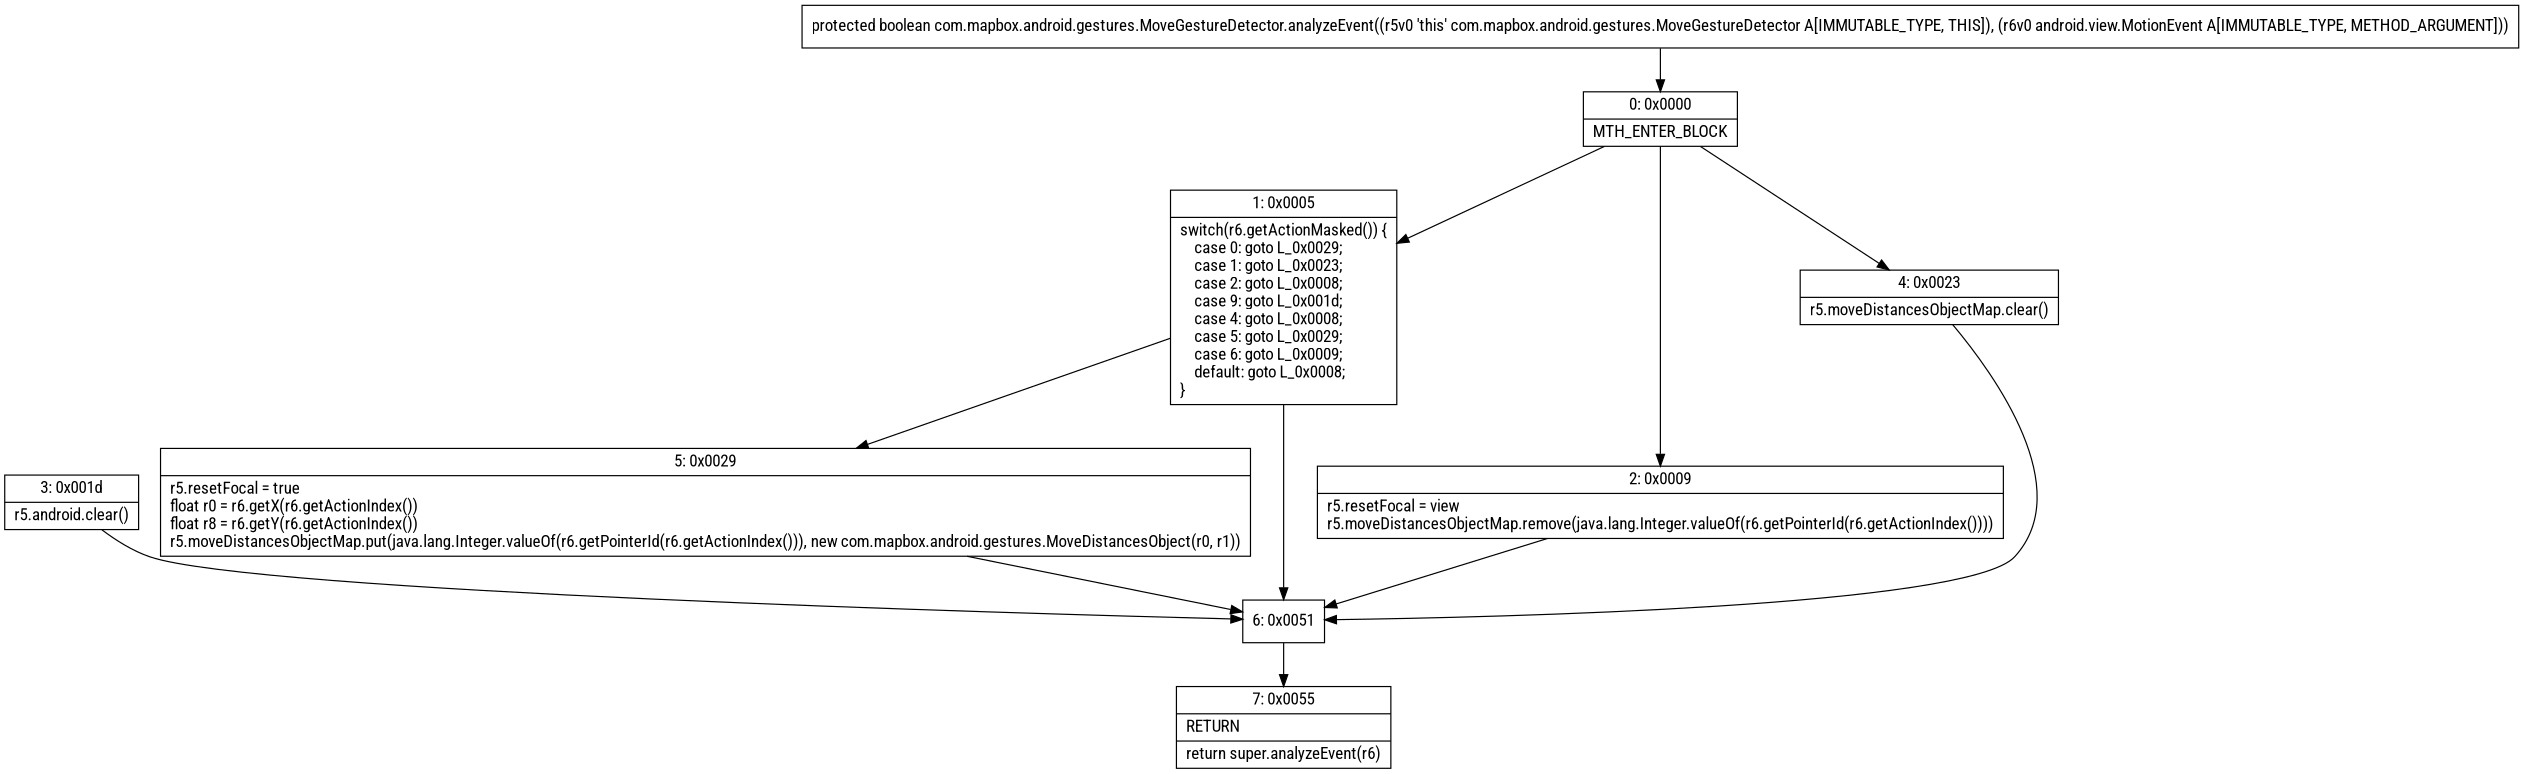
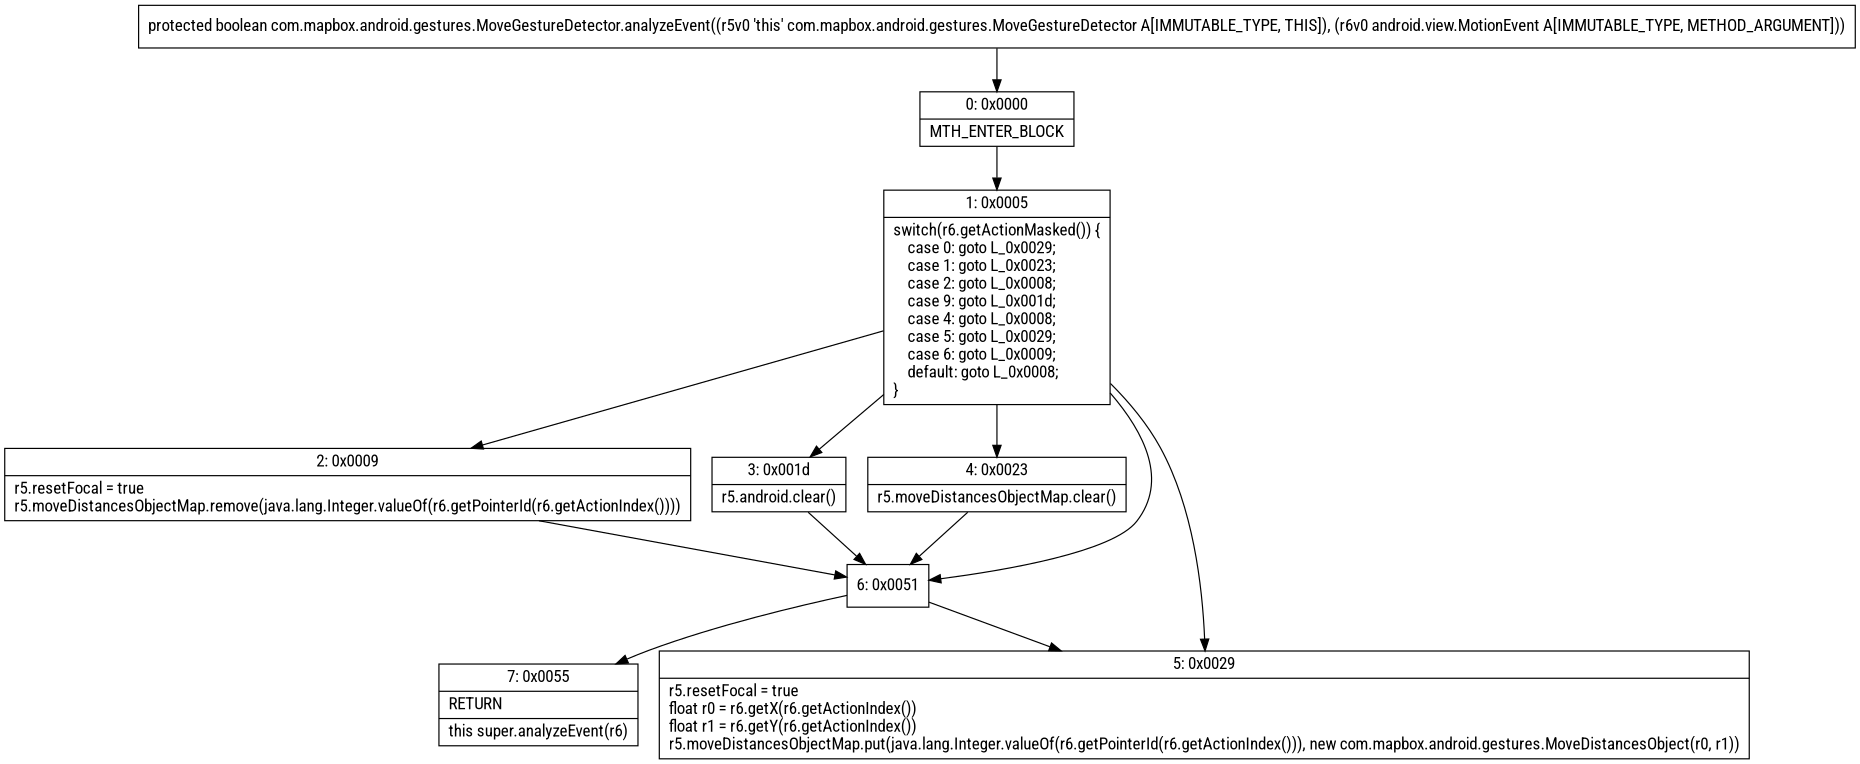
edge "0: 0x0000" -> "4: 0x0023": now "1: 0x0005" -> "4: 0x0023"
edge "0: 0x0000" -> "2: 0x0009": now "1: 0x0005" -> "2: 0x0009"
edge "1: 0x0005" -> "3: 0x001d": added
node "2: 0x0009": text "r5.resetFocal = view" -> "r5.resetFocal = true"
node "5: 0x0029": text "float r8 = r6.getY(r6.getActionIndex())" -> "float r1 = r6.getY(r6.getActionIndex())"
edge "5: 0x0029" -> "6: 0x0051": reversed
node "7: 0x0055": text "return super.analyzeEvent(r6)" -> "this super.analyzeEvent(r6)"
